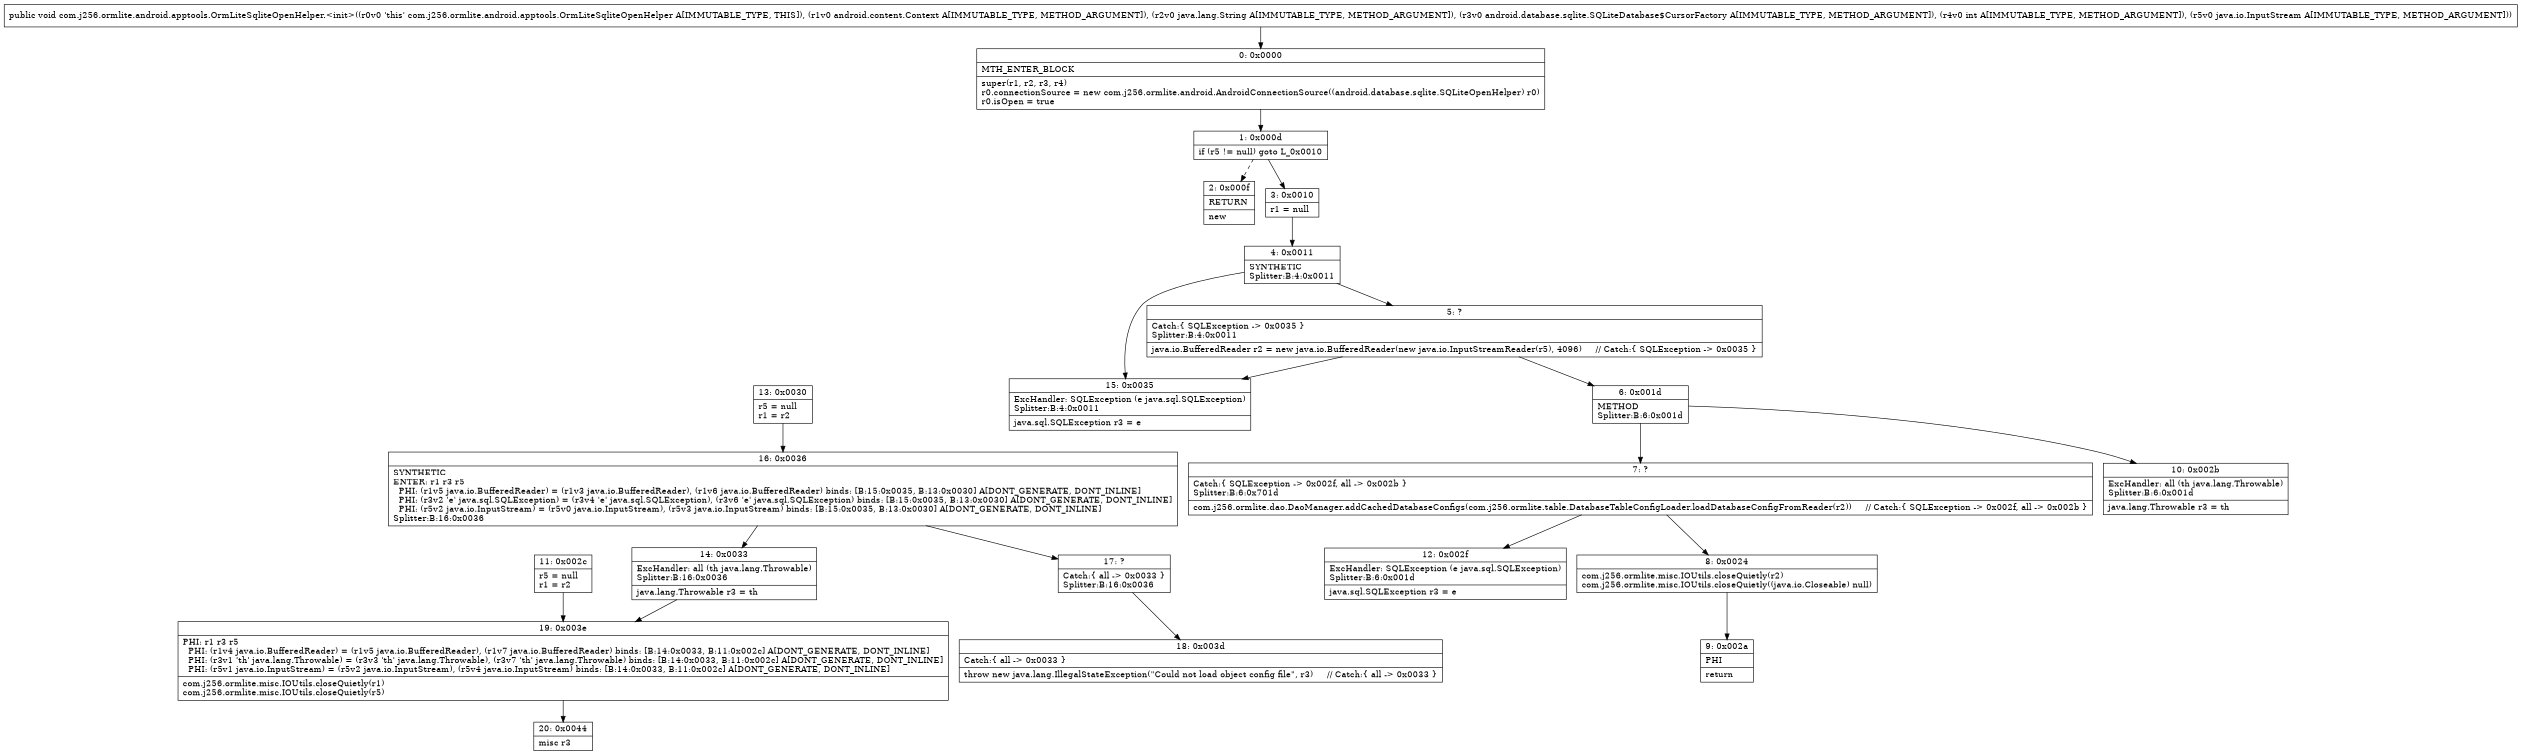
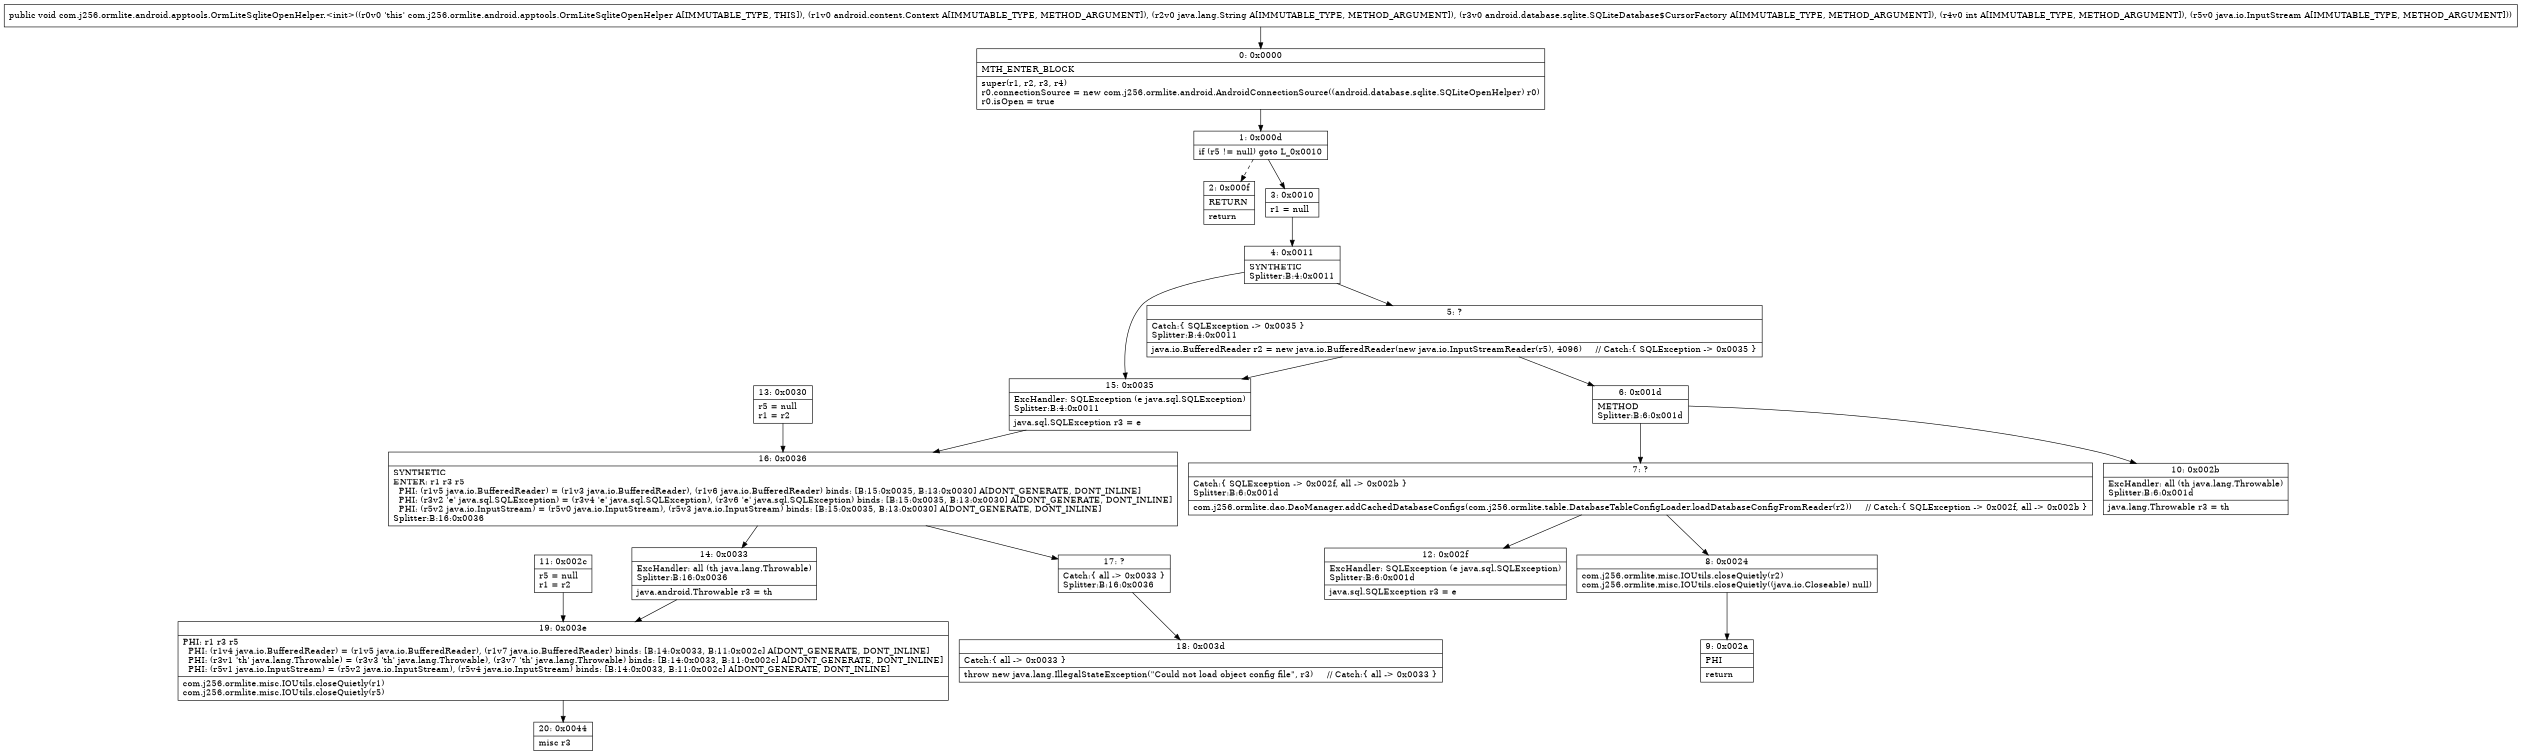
node "2: 0x000f": text "new" -> "return"
edge "15: 0x0035" -> "16: 0x0036": added
node "7: ?": text "Splitter:B:6:0x701d" -> "Splitter:B:6:0x001d"
node "14: 0x0033": text "java.lang.Throwable r3 = th" -> "java.android.Throwable r3 = th"
